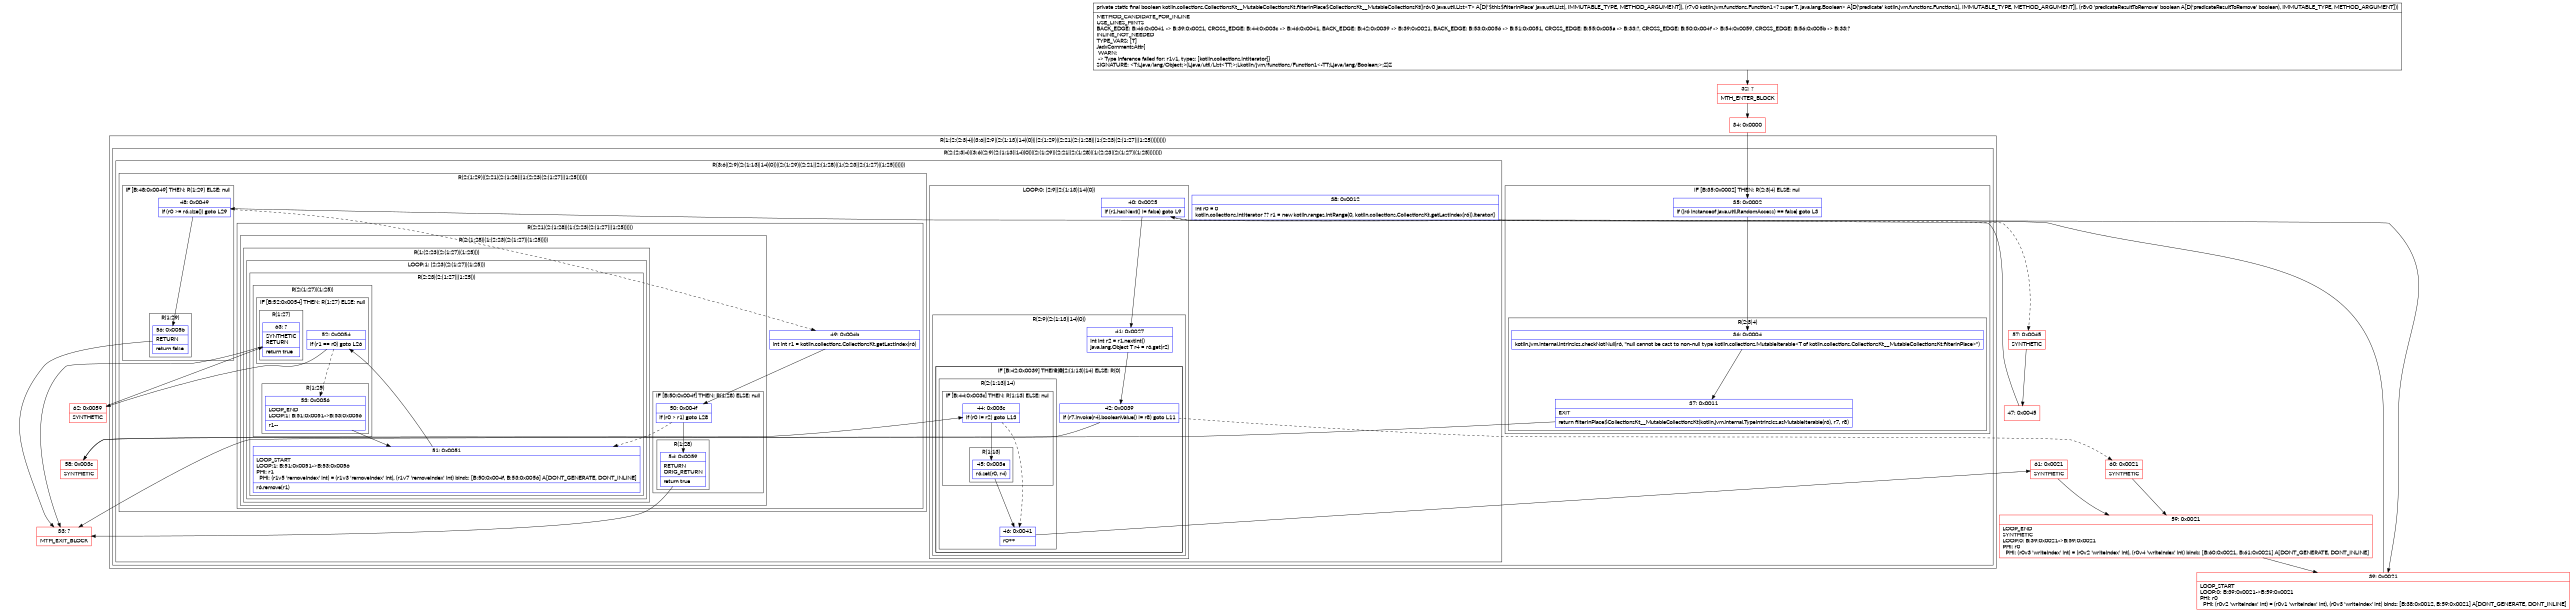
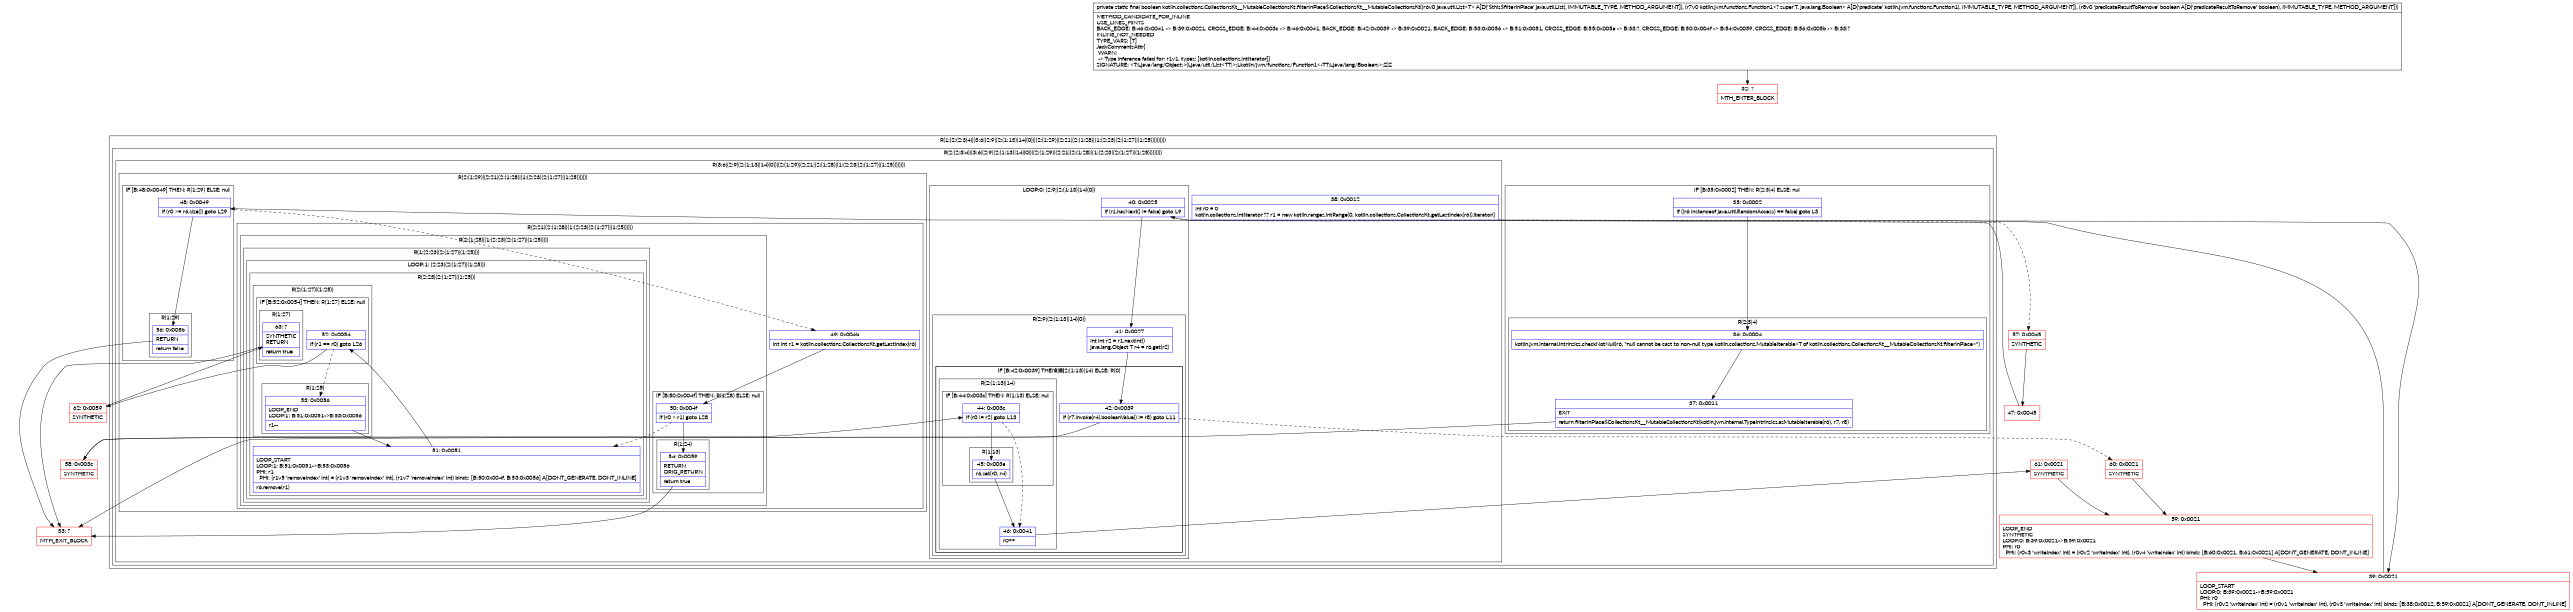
node "34: 0x0000": removed
cluster "R(1:28)": label "R(1:28)" -> "R(1:24)"
